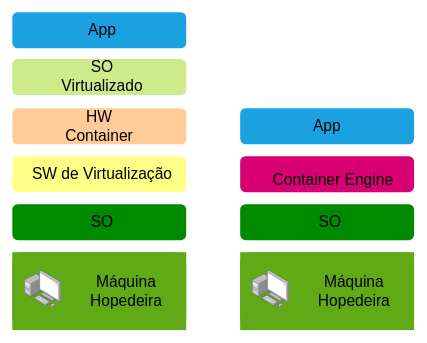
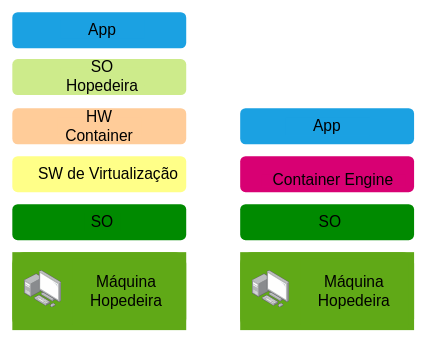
node "SO Virtualizado": label "SO Virtualizado" -> "SO Hopedeira"
node "SW de Virtualização": moved (102, 174) -> (108, 174)
